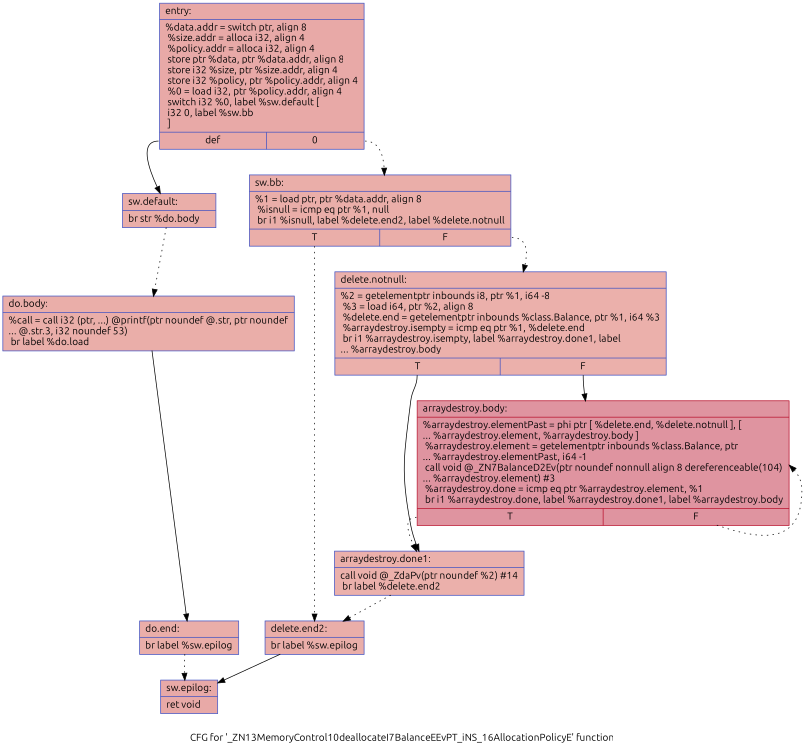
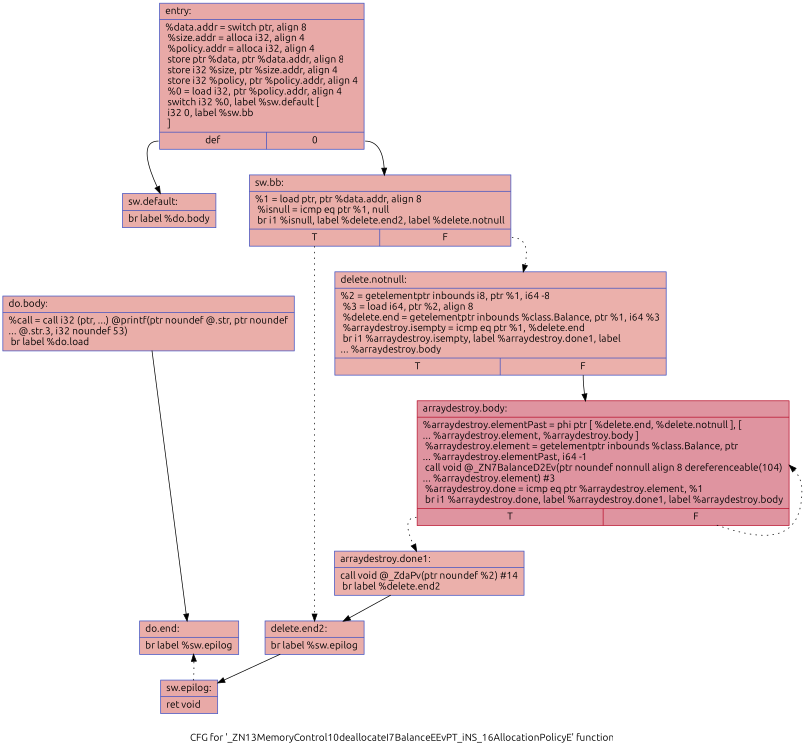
edge "entry:" -> "sw.bb:": style dotted -> solid
node "sw.default:": text "br str %do.body" -> "br label %do.body"
edge "sw.default:" -> "do.body:": removed
edge "delete.notnull:" -> "arraydestroy.done1:": removed
edge "arraydestroy.done1:" -> "delete.end2:": style dotted -> solid
edge "do.end:" -> "sw.epilog:": reversed
